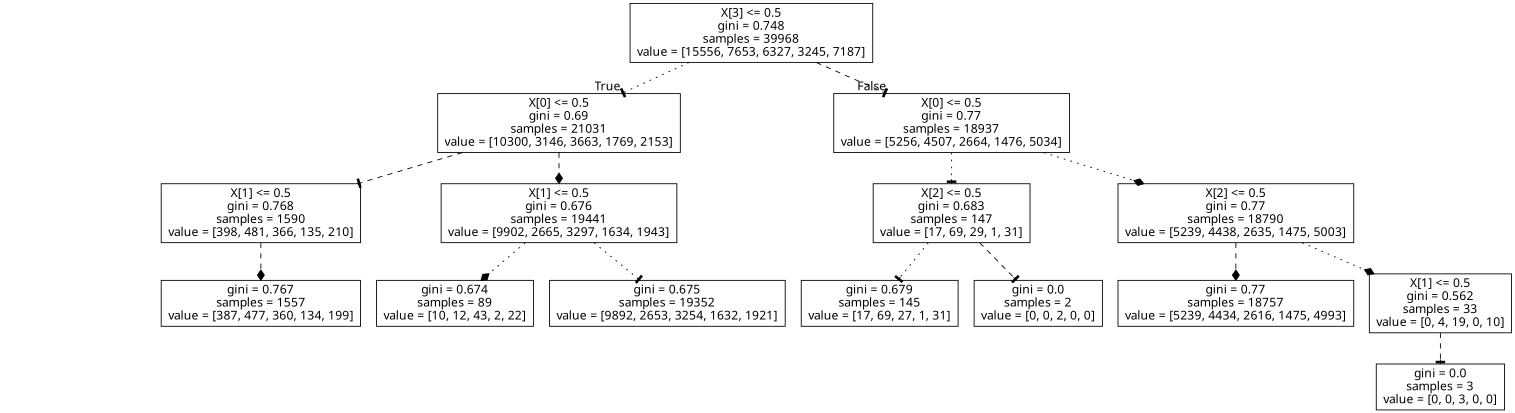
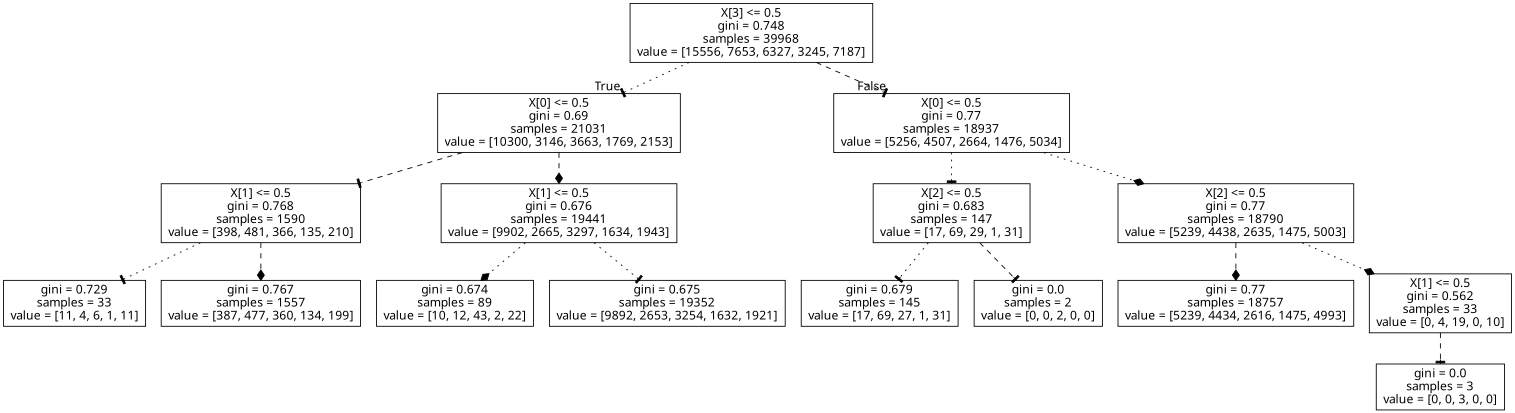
node "gini = 0.729 samples = 33 value = [11, 4, 6, 1, 11]": added
